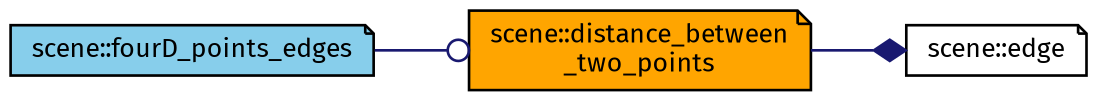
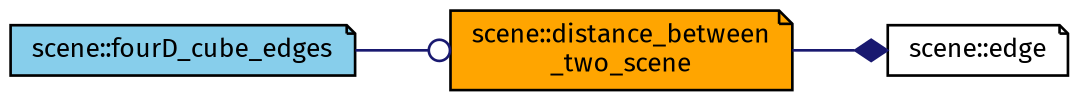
node "scene::fourD_points_edges": label "scene::fourD_points_edges" -> "scene::fourD_cube_edges"
node "scene::distance_between _two_points": label "scene::distance_between _two_points" -> "scene::distance_between _two_scene"
